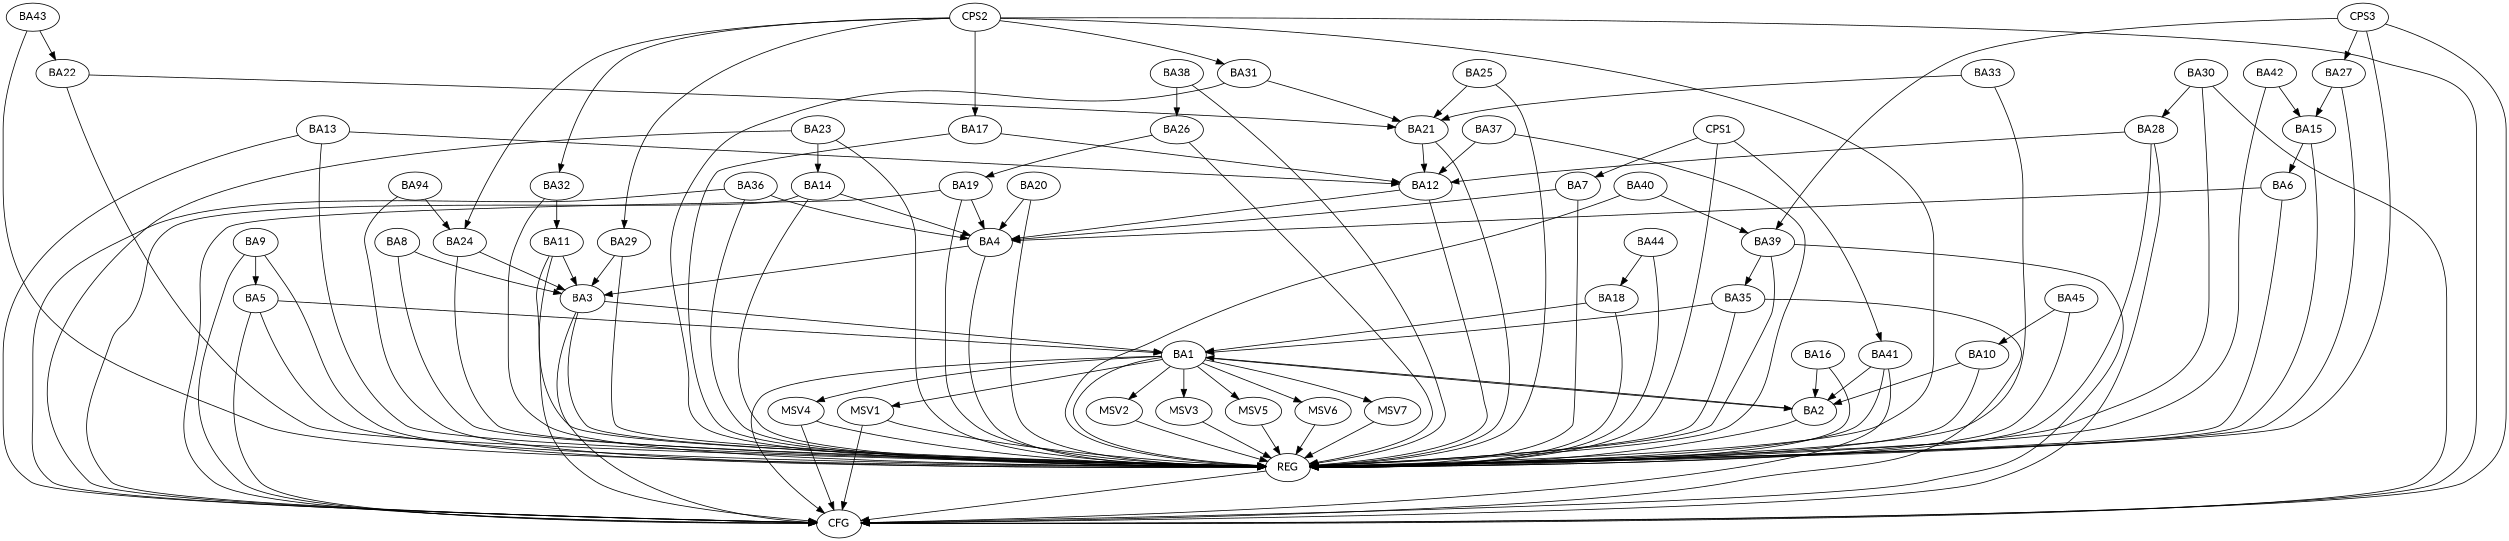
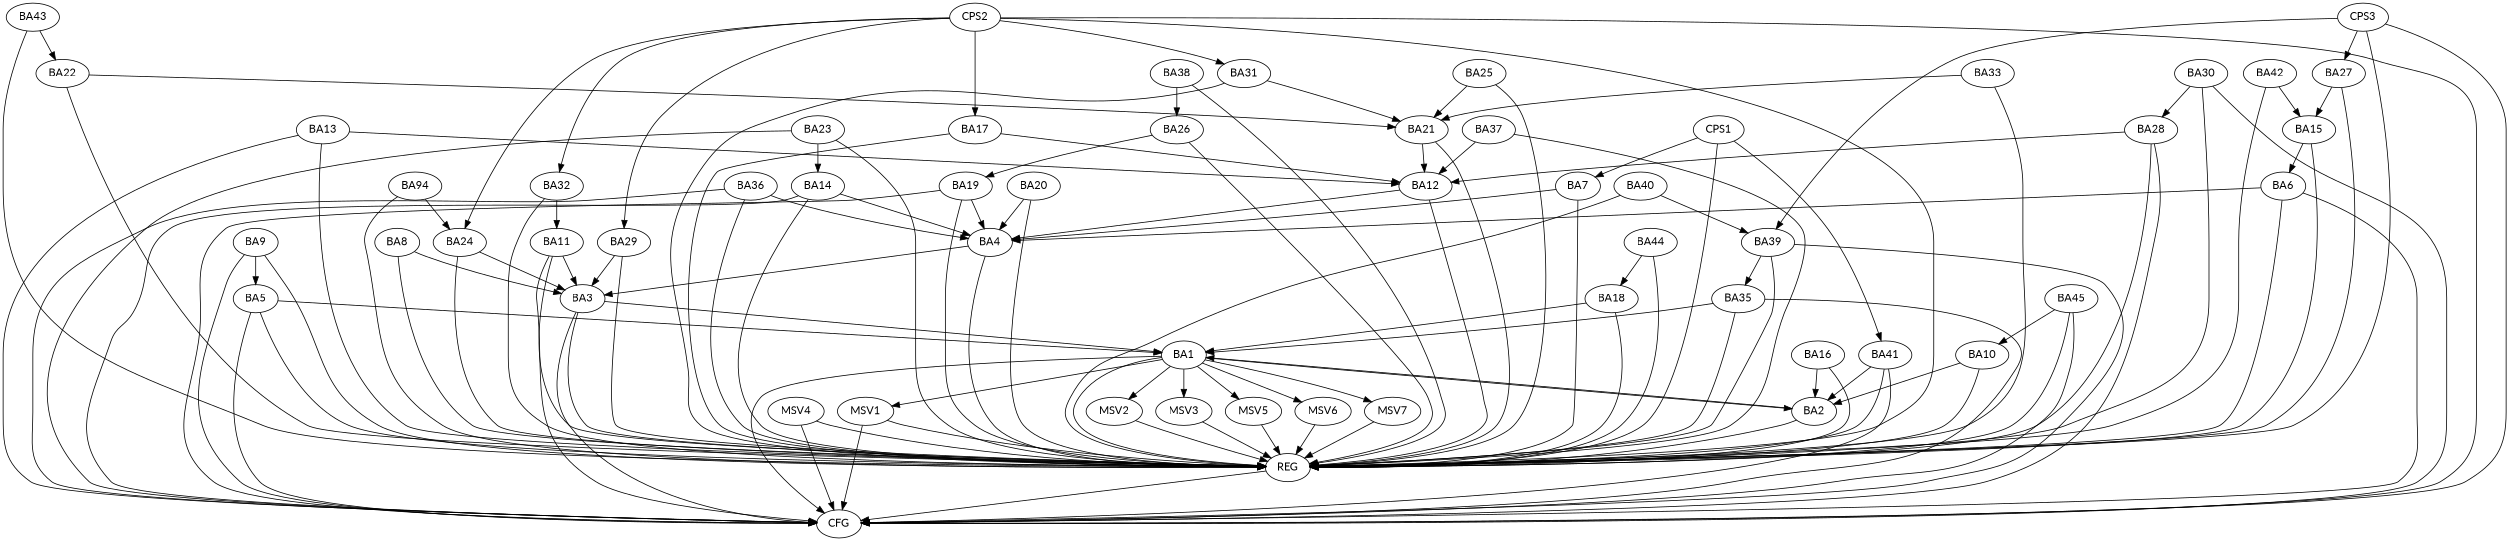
edge "BA1" -> "MSV4": removed
edge "BA45" -> "CFG": added
edge "BA6" -> "CFG": added
